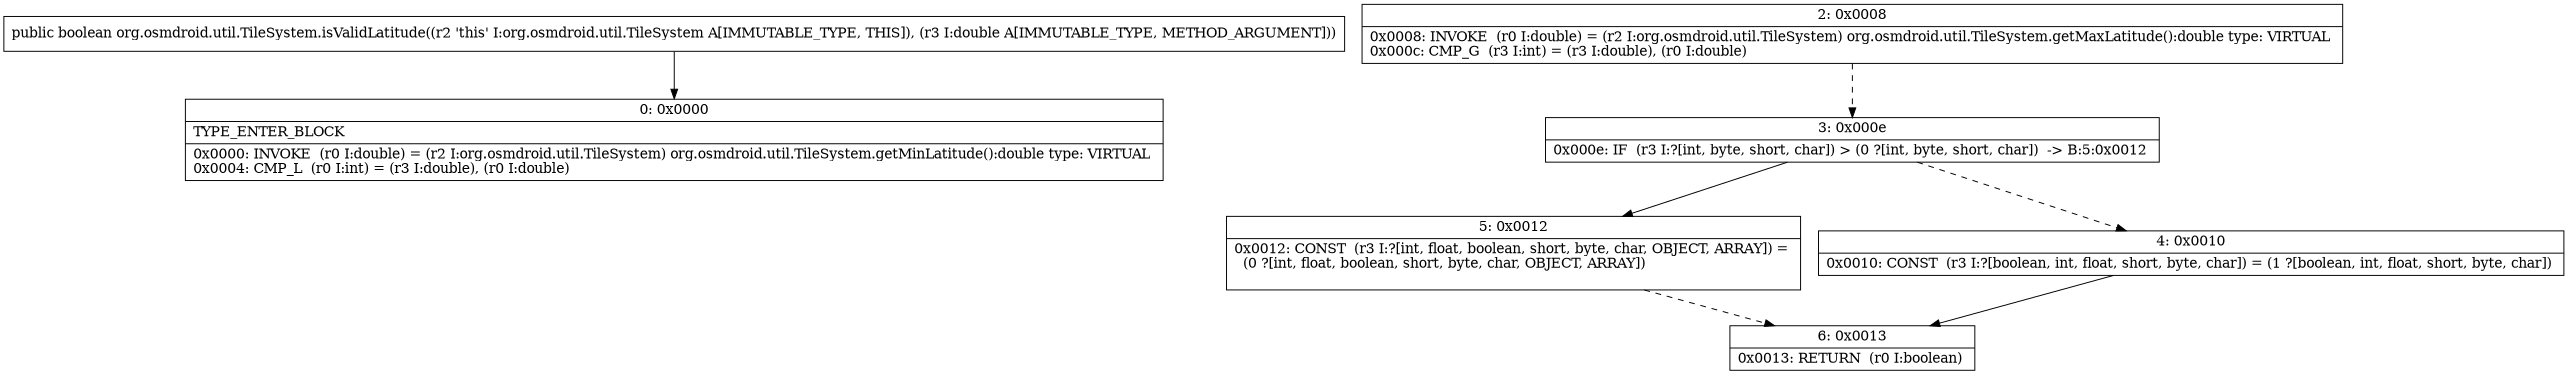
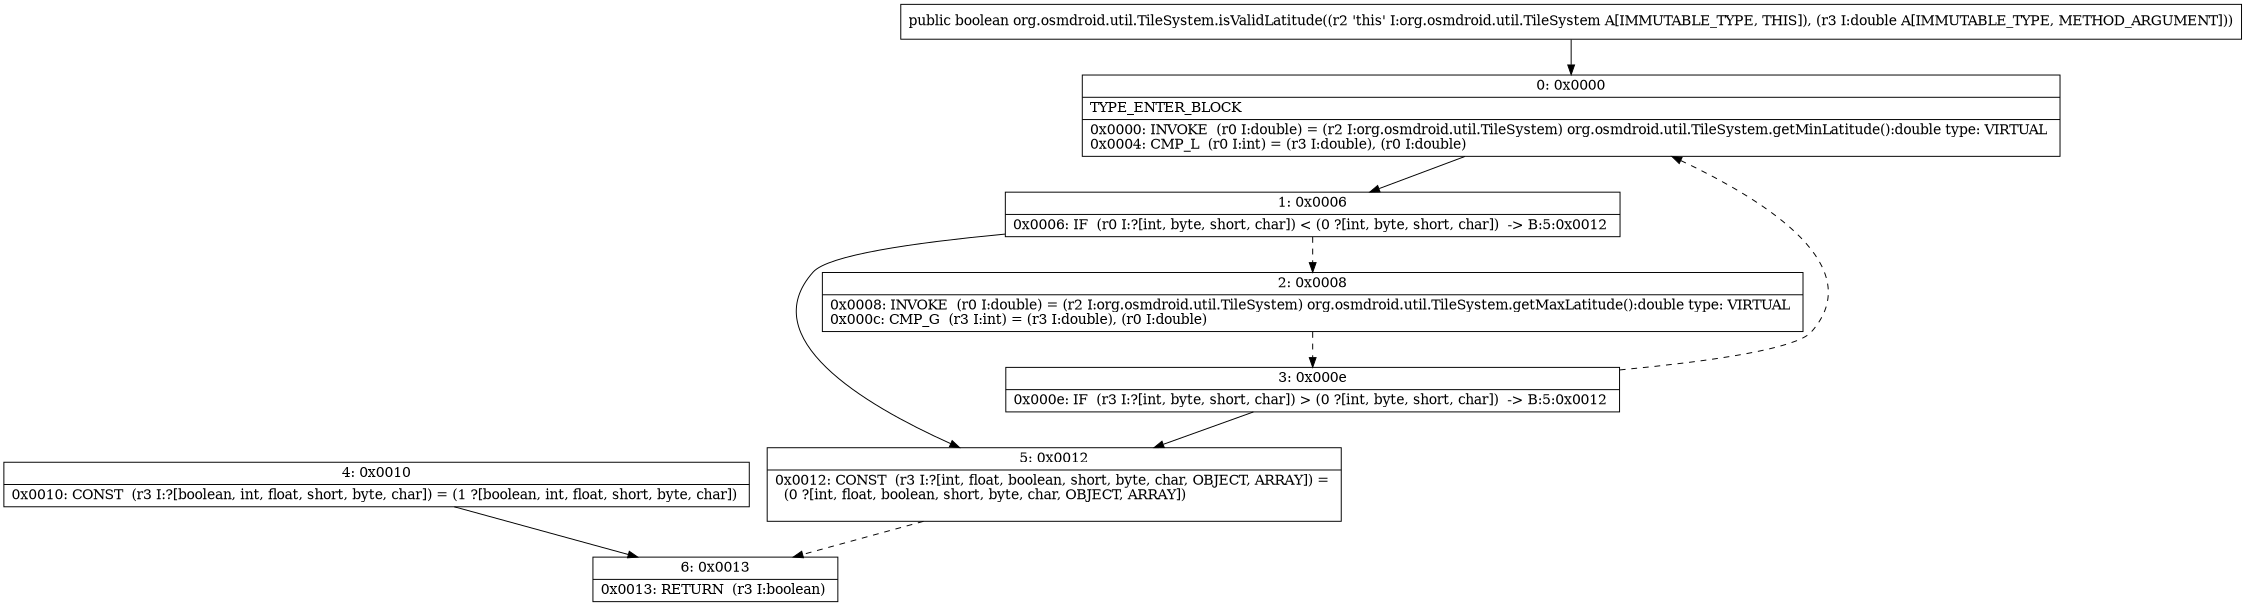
edge "3: 0x000e" -> "4: 0x0010": now "3: 0x000e" -> "0: 0x0000"
node "1: 0x0006": added
node "6: 0x0013": text "0x0013: RETURN  (r0 I:boolean)" -> "0x0013: RETURN  (r3 I:boolean)"
